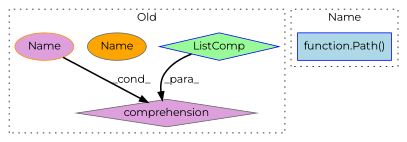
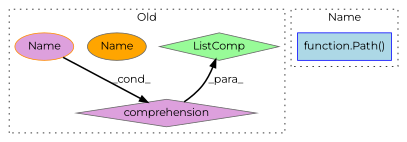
node "ListComp": color blue -> gray40
edge "ListComp" -> "comprehension": reversed
